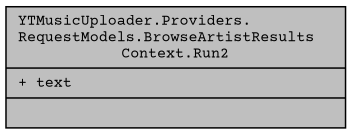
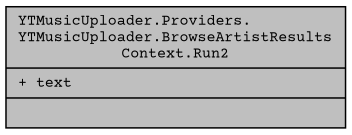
node "YTMusicUploader.Providers.": text "RequestModels.BrowseArtistResults" -> "YTMusicUploader.BrowseArtistResults"
